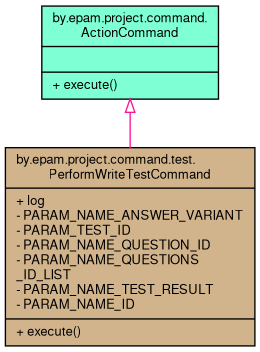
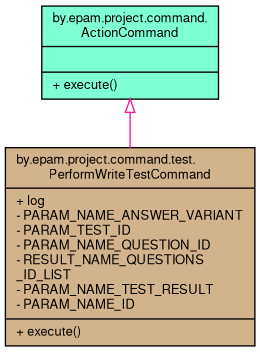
node "by.epam.project.command.test.": text "- PARAM_NAME_QUESTIONS" -> "- RESULT_NAME_QUESTIONS"
